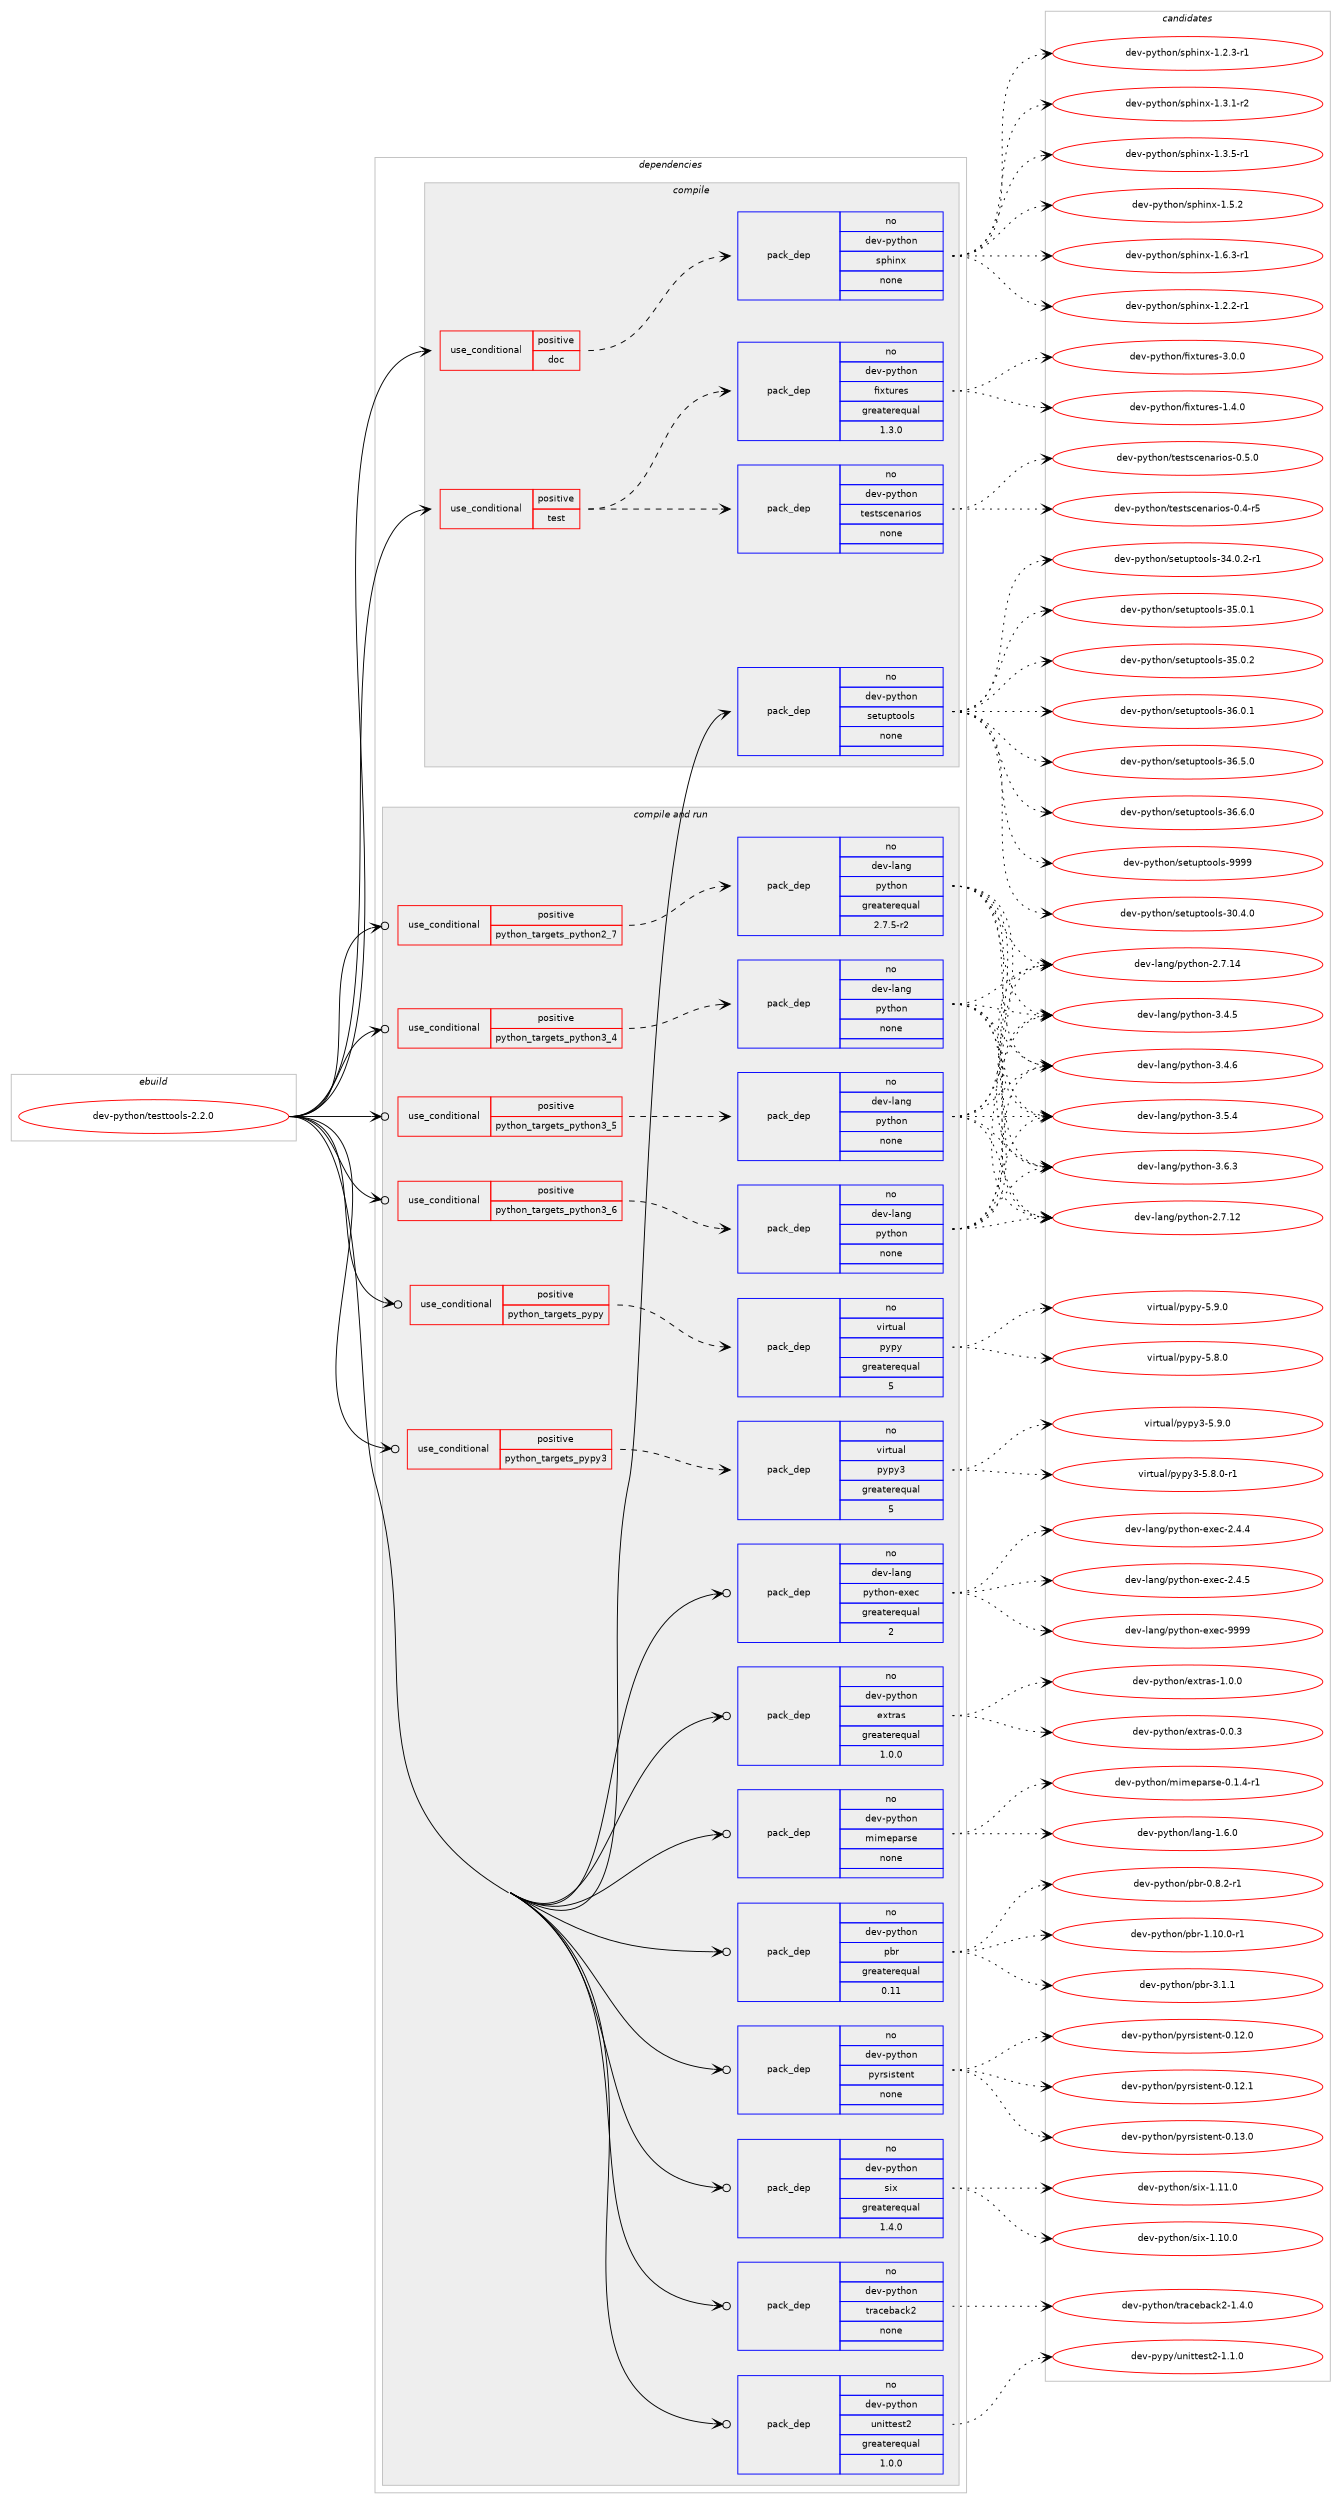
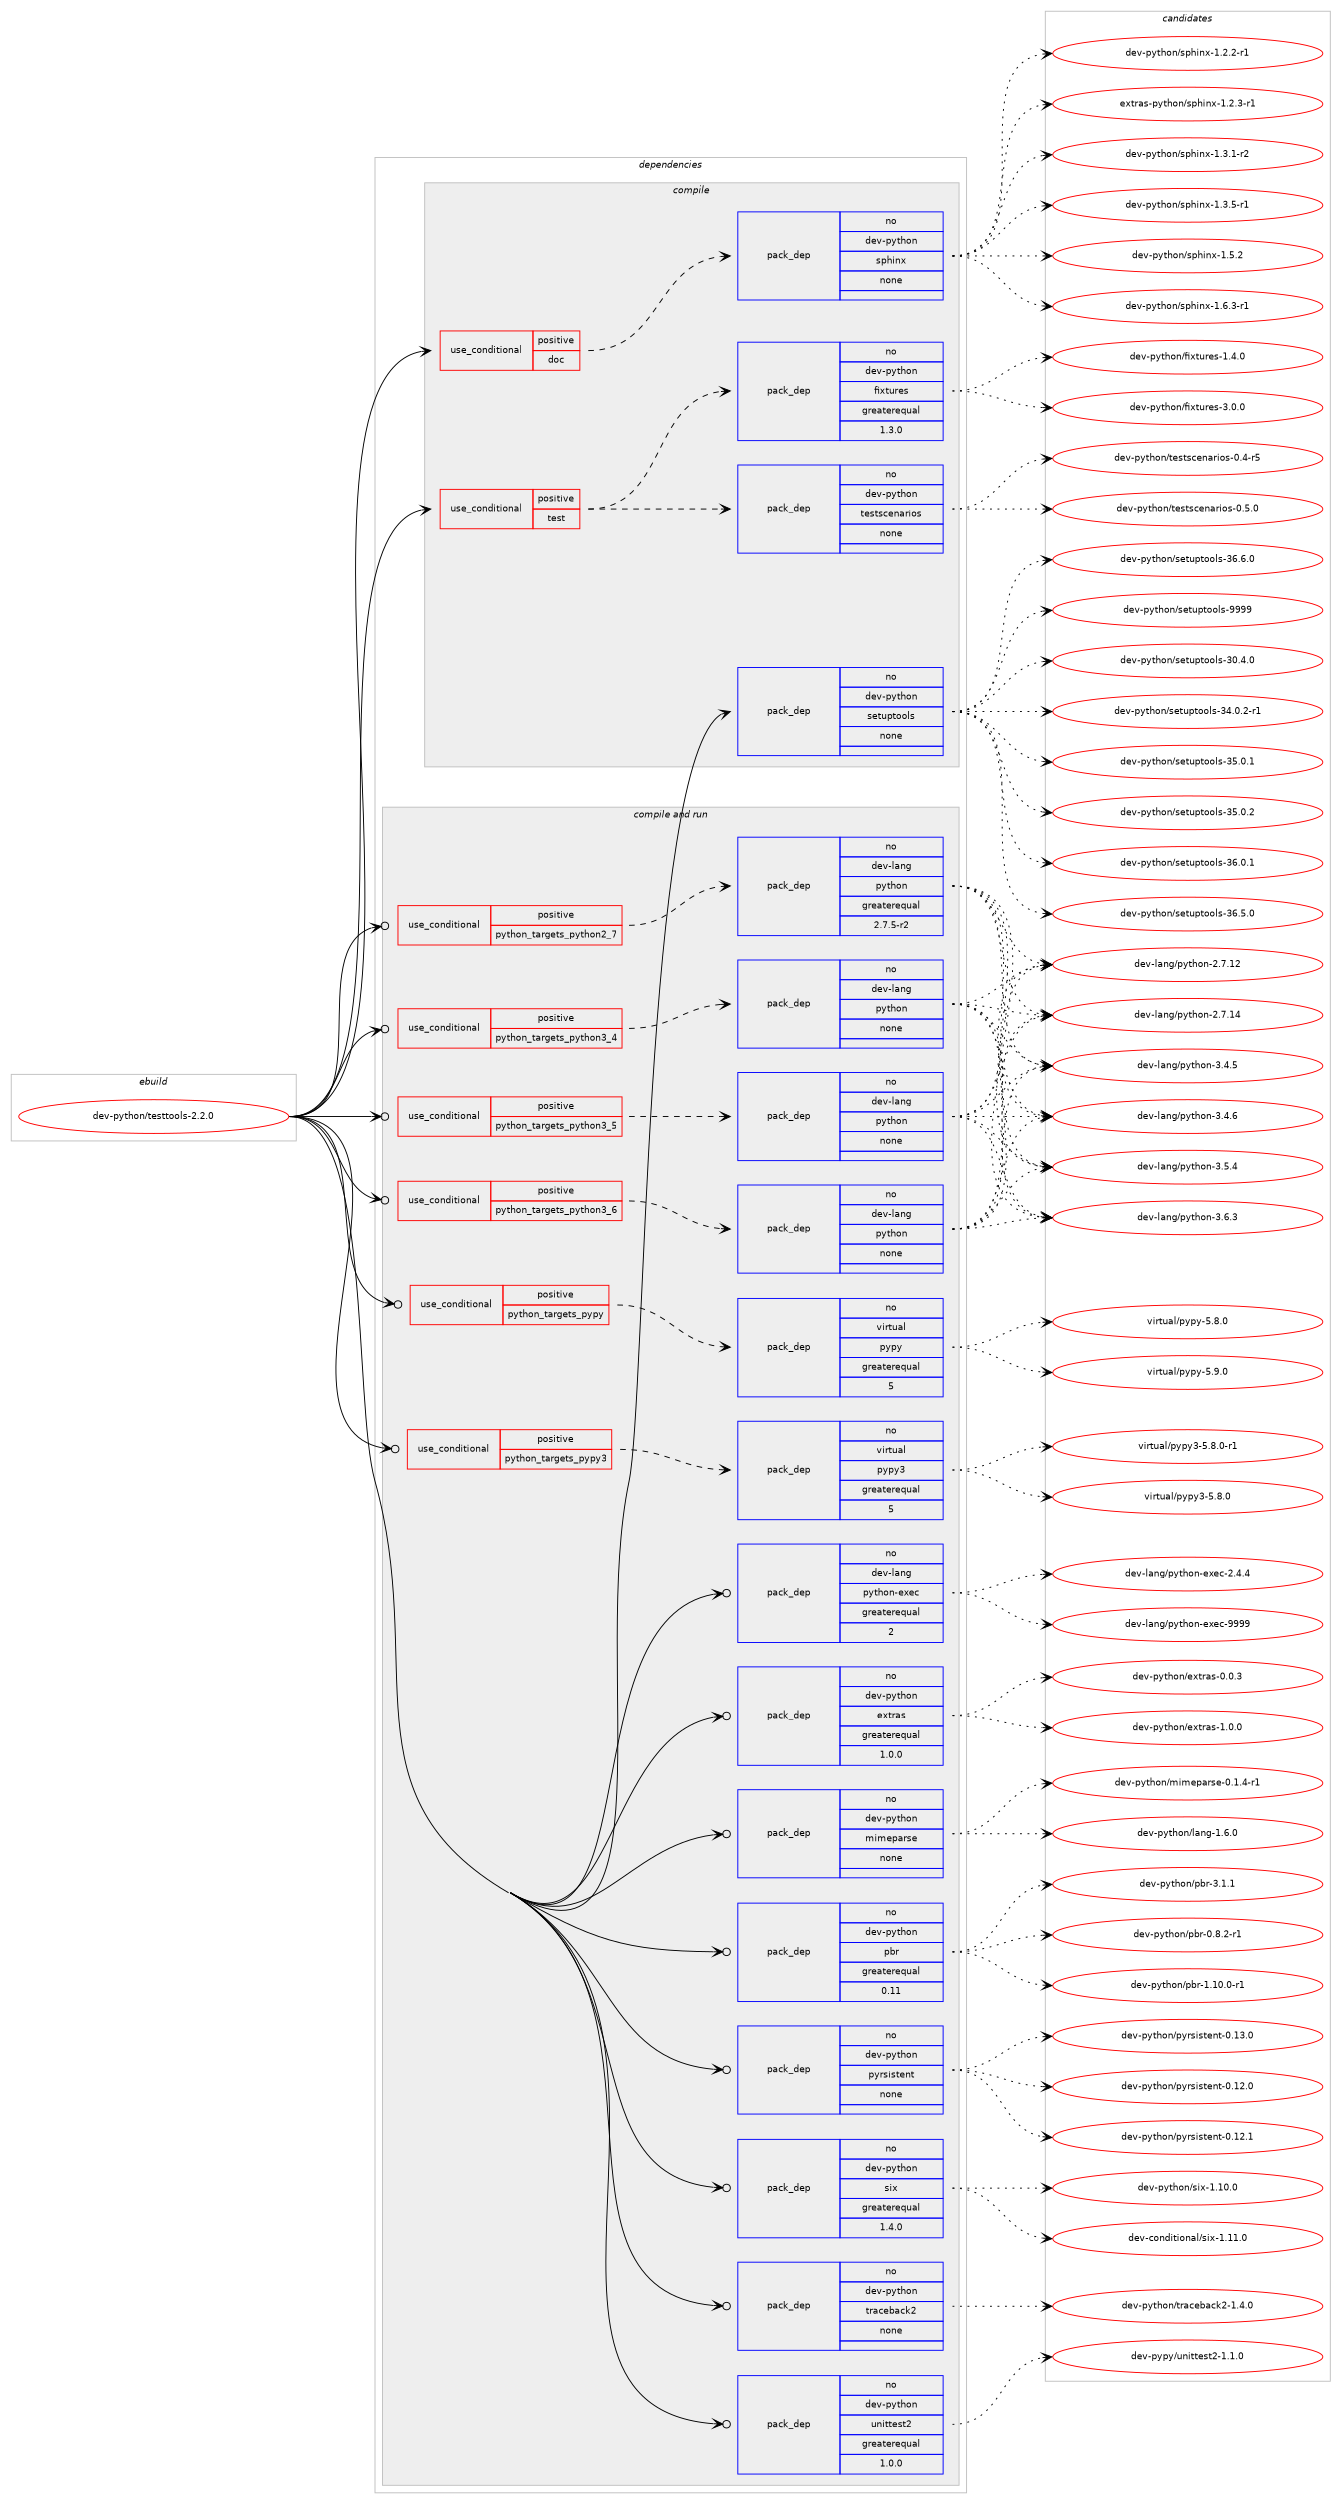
node "dev-python/sphinx-1.2.3-r1": label "dev-python/sphinx-1.2.3-r1" -> "extras-python/sphinx-1.2.3-r1"
node "virtual/pypy3-5.9.0": label "virtual/pypy3-5.9.0" -> "virtual/pypy3-5.8.0"
node "dev-lang/python-exec-2.4.5": removed
node "dev-python/six-1.11.0": label "dev-python/six-1.11.0" -> "dev-conditional/six-1.11.0"
